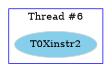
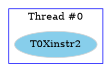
cluster "Thread #6": label "Thread #6" -> "Thread #0"
